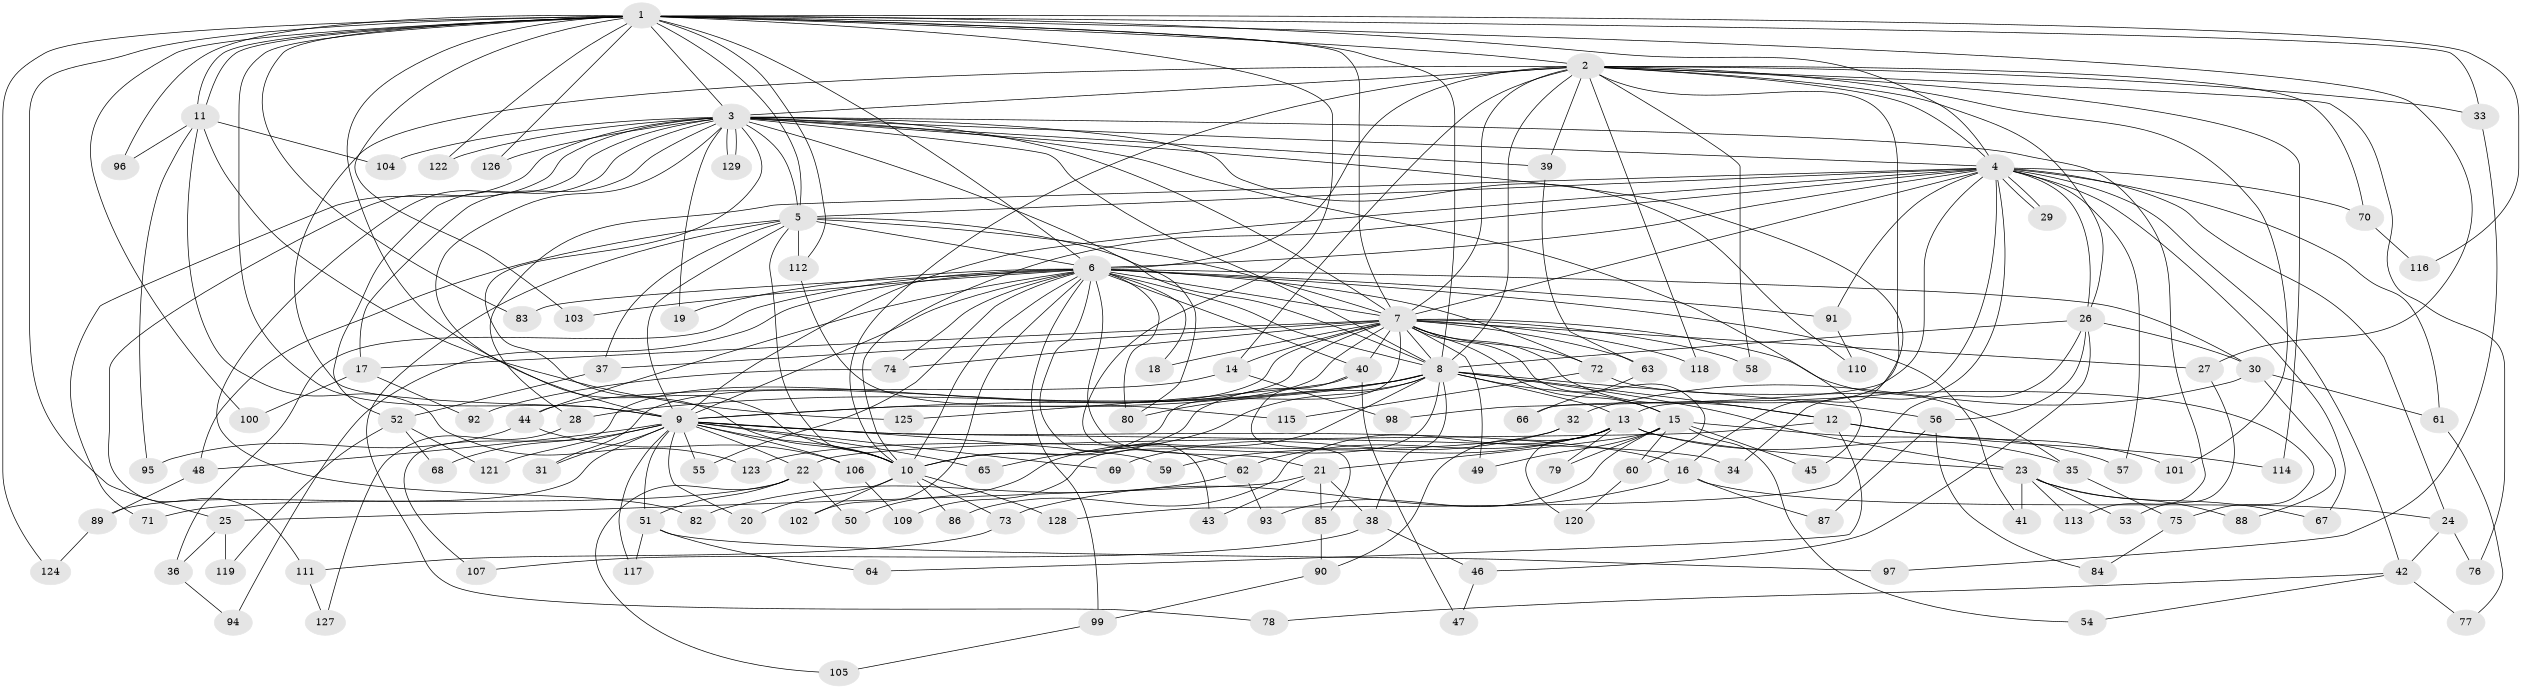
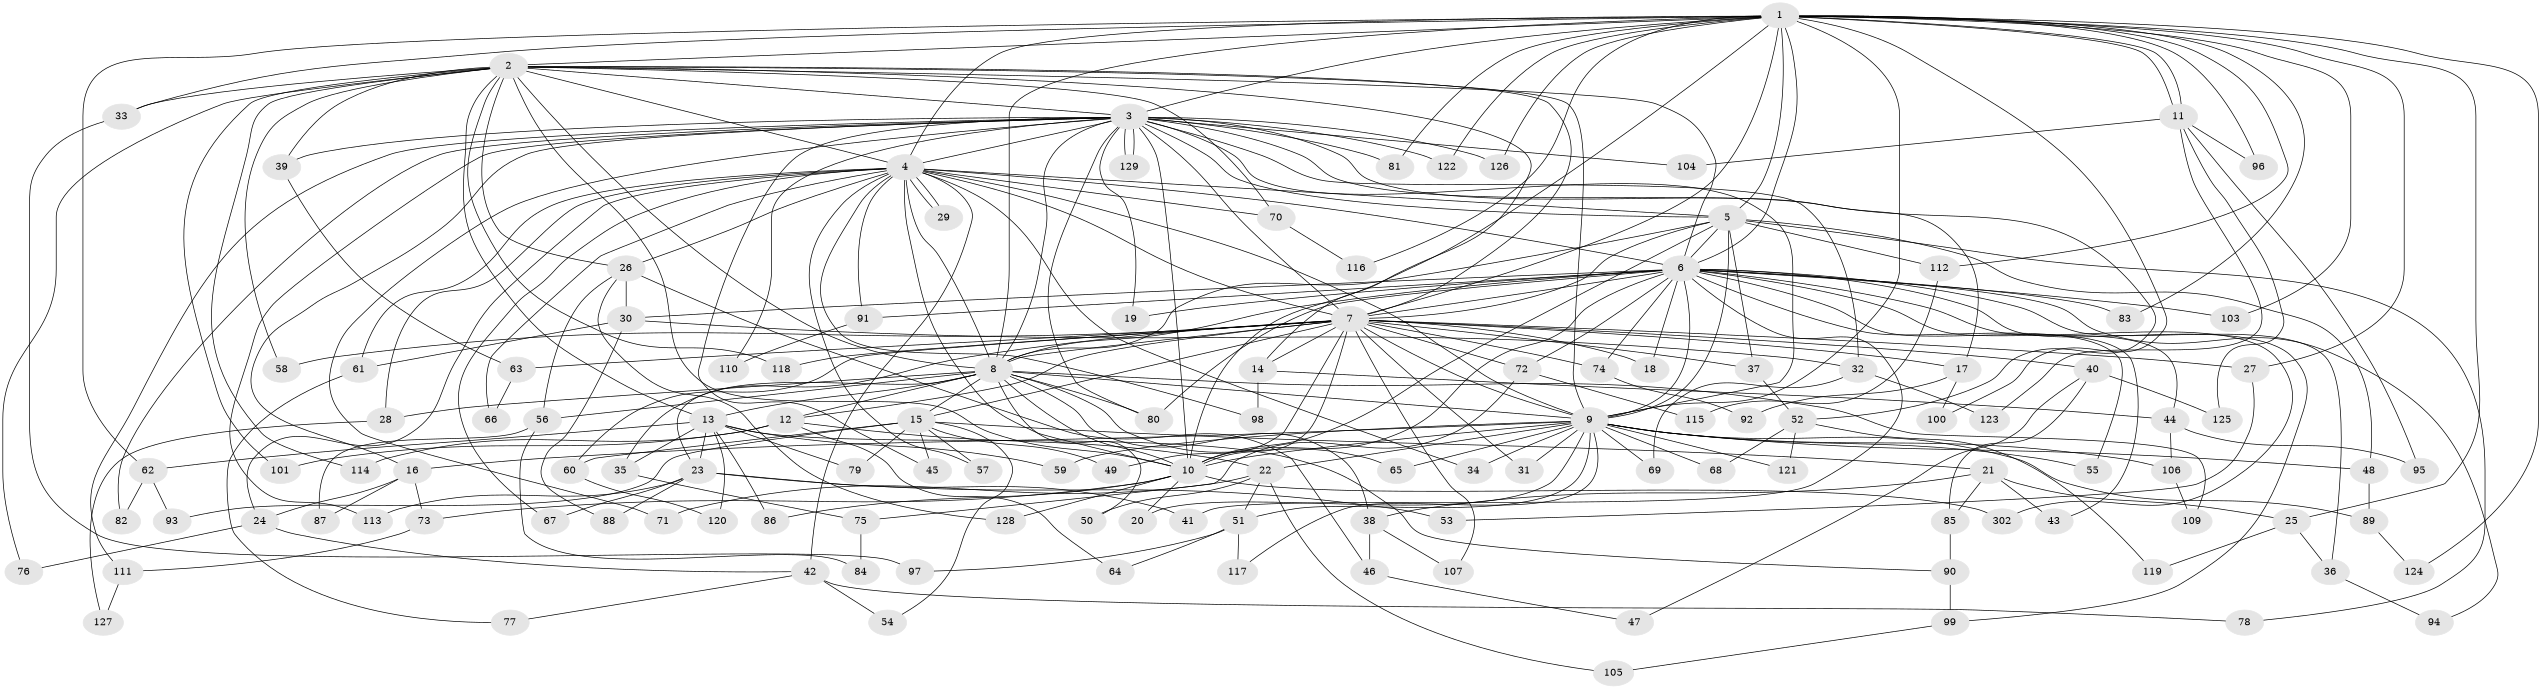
node "81": added
edge "3" -- "32": added
edge "6" -- "40": removed
edge "26" -- "8": now "4" -- "8"
edge "6" -- "21": removed
node "102": label "102" -> "302"
